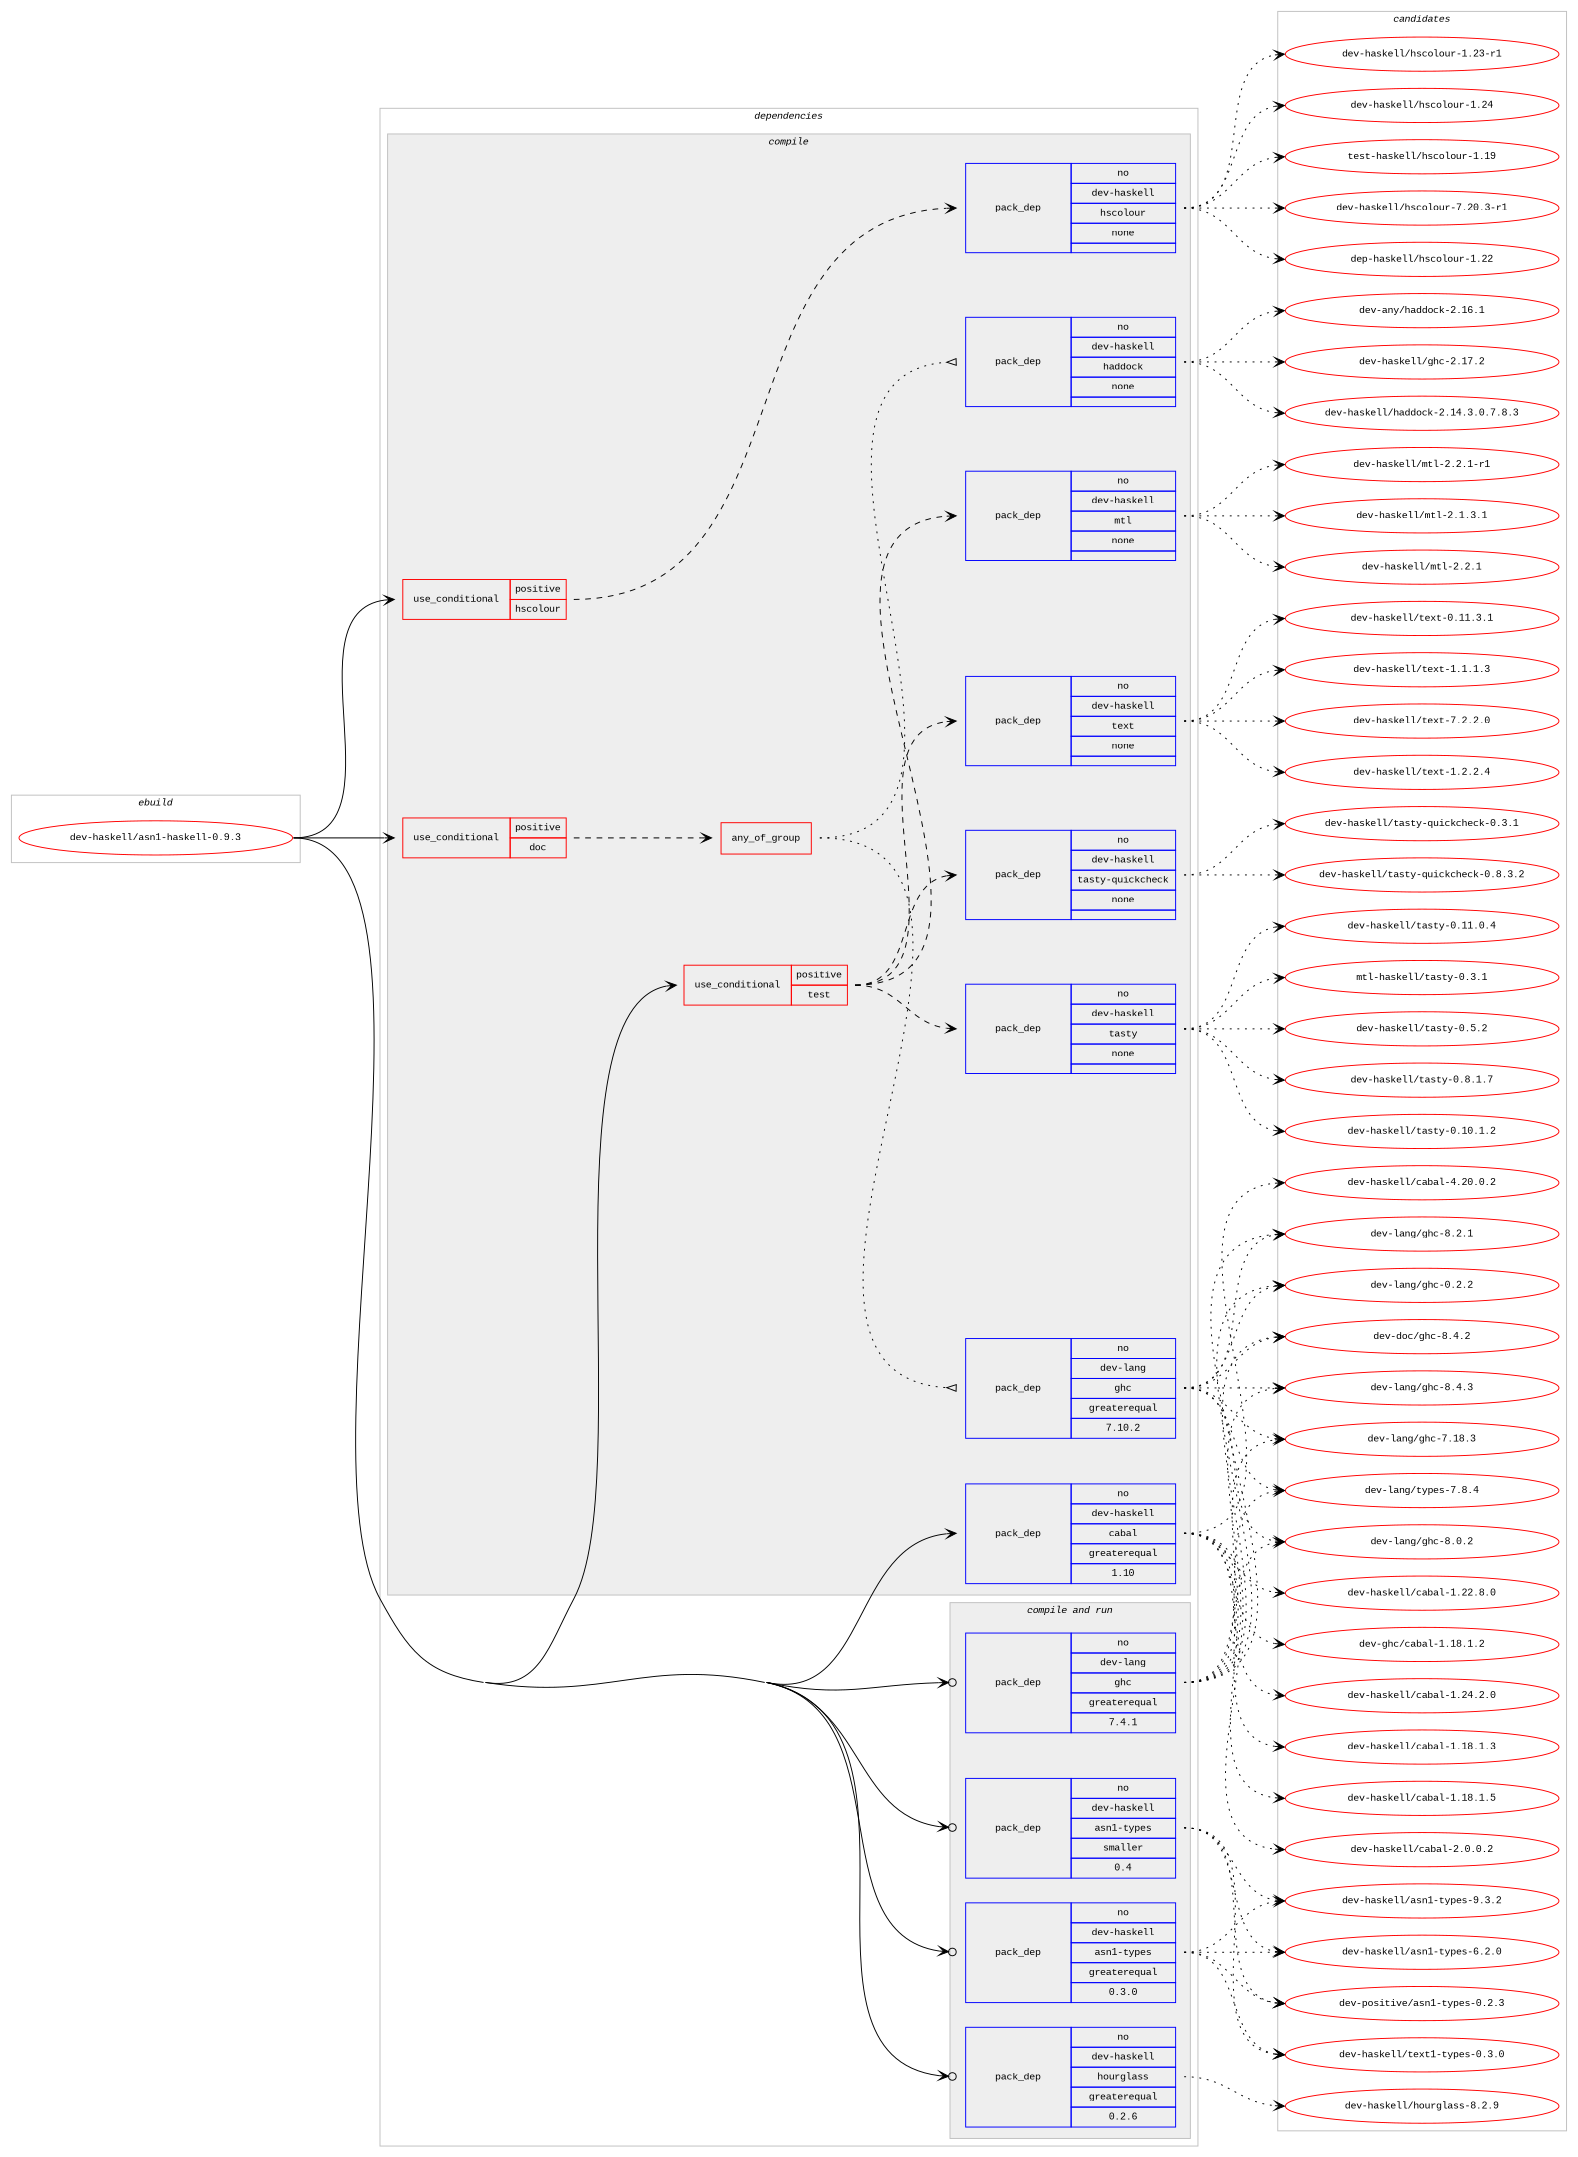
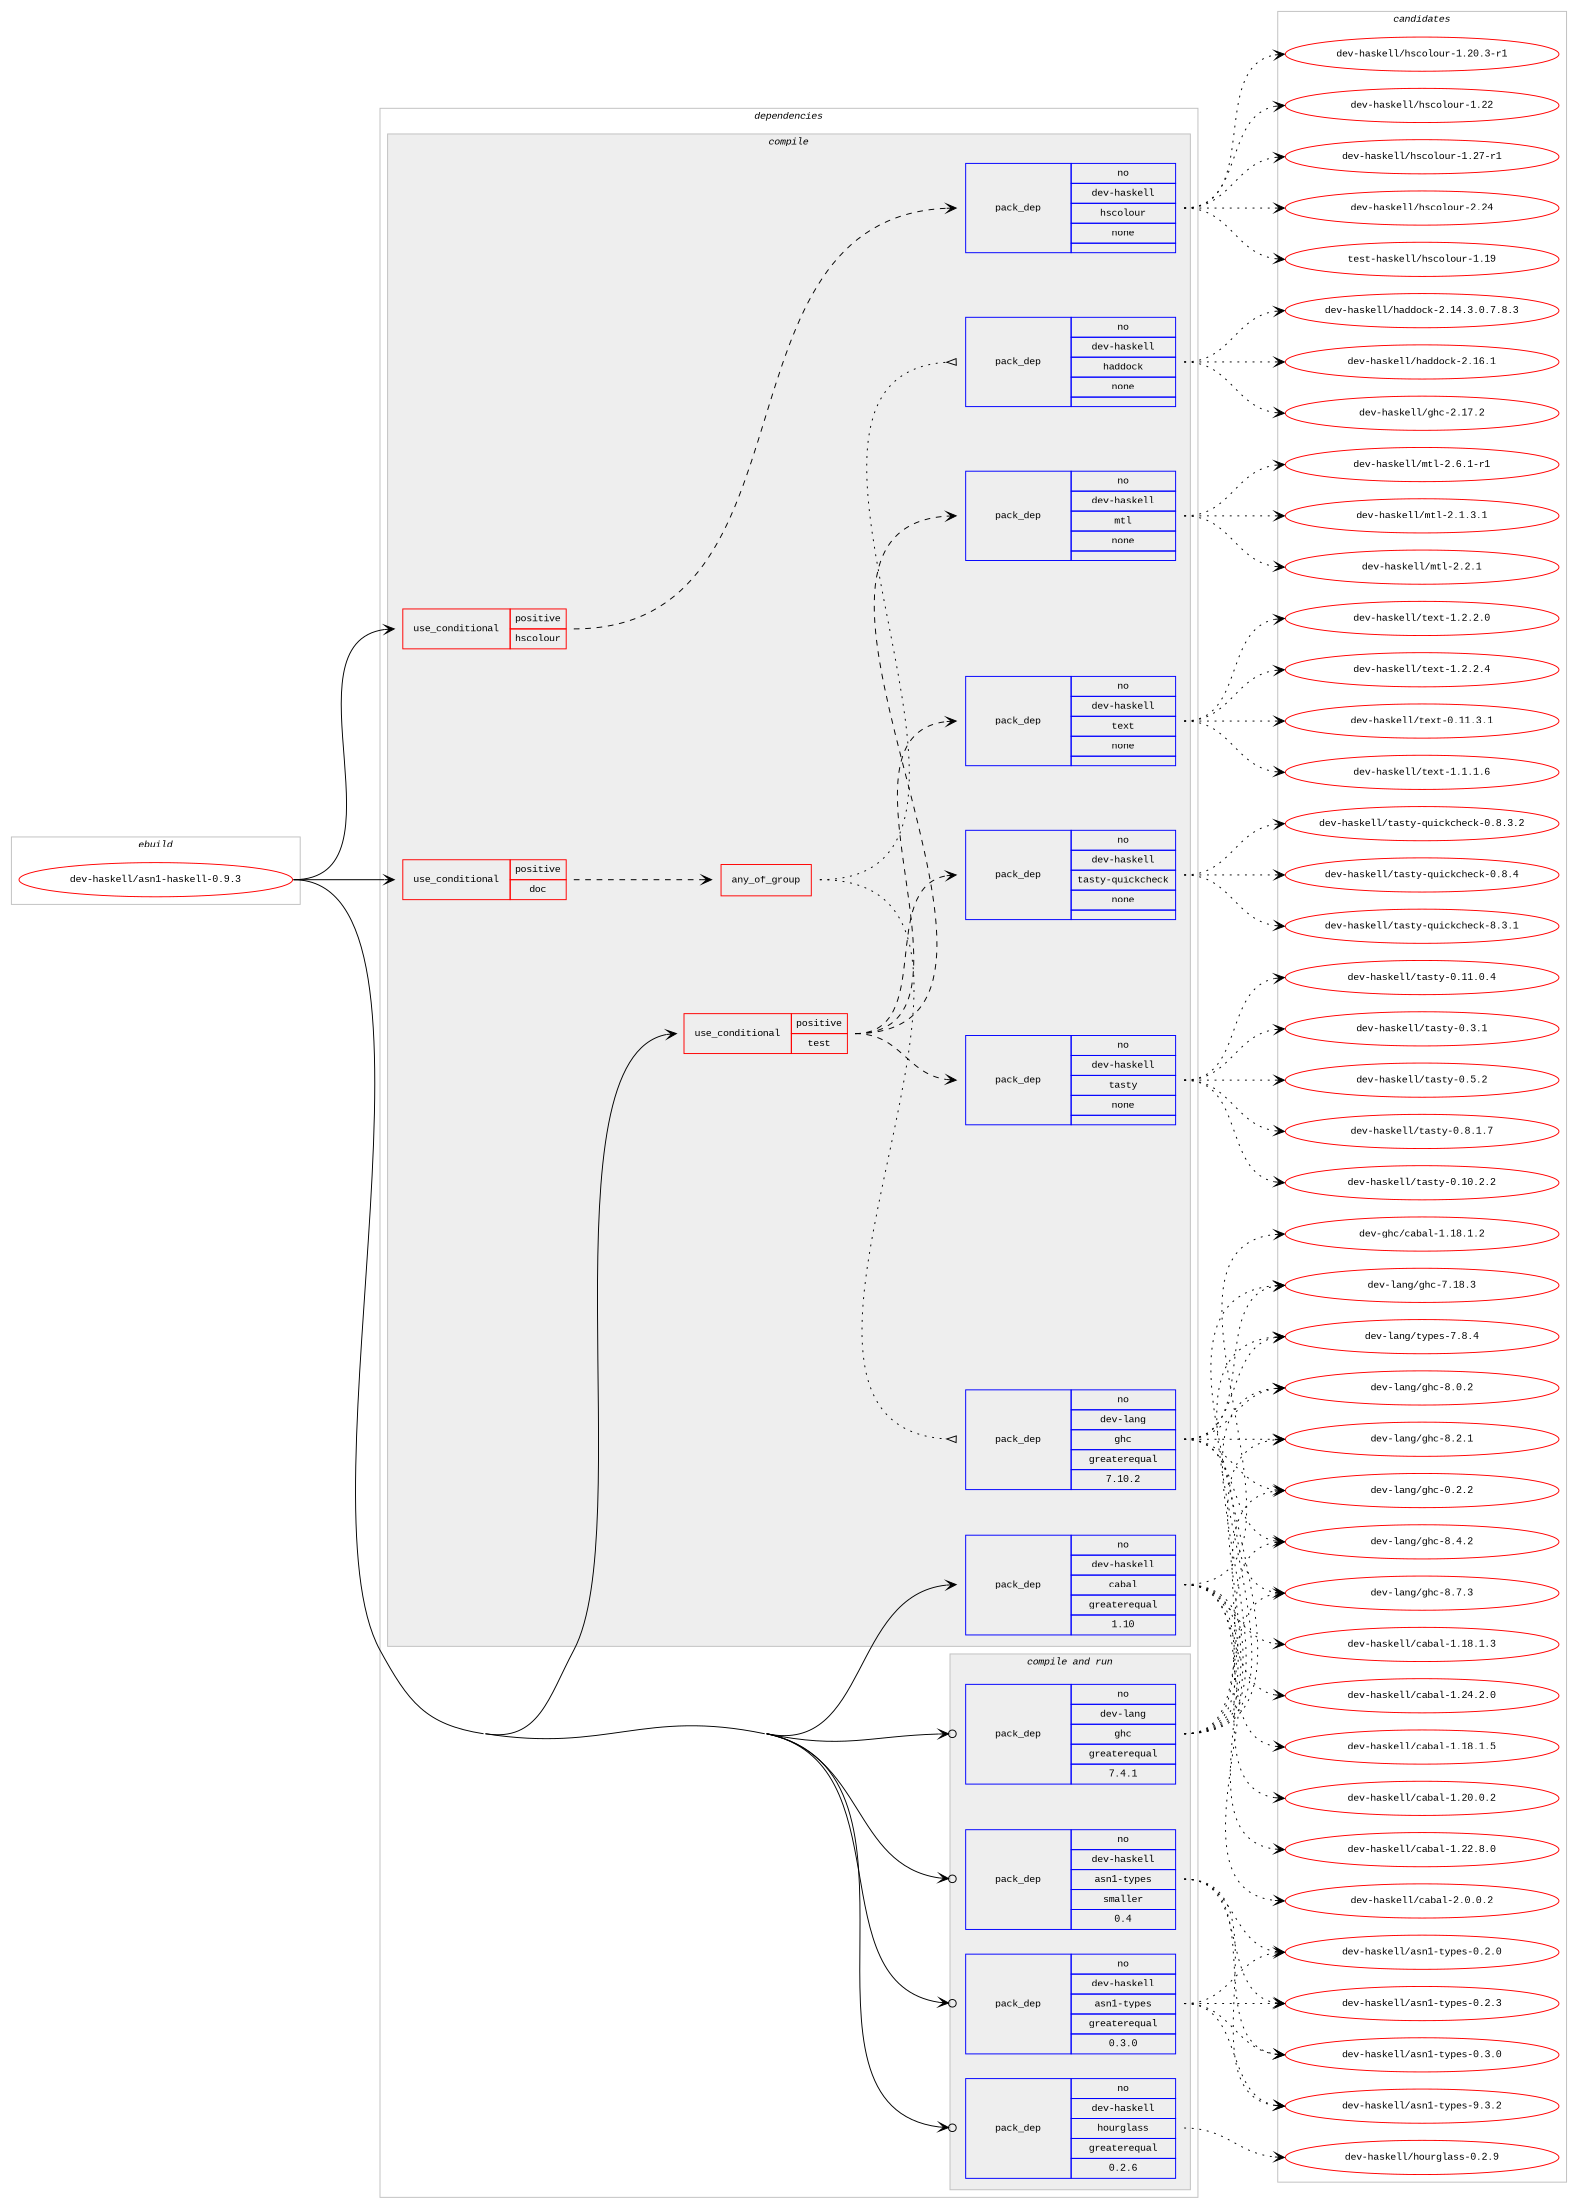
node "dev-haskell/hscolour-1.23-r1": label "dev-haskell/hscolour-1.23-r1" -> "dev-haskell/hscolour-1.27-r1"
node "dev-haskell/hscolour-1.24": label "dev-haskell/hscolour-1.24" -> "dev-haskell/hscolour-2.24"
node "dev-haskell/hscolour-7.20.3-r1": label "dev-haskell/hscolour-7.20.3-r1" -> "dev-haskell/hscolour-1.20.3-r1"
node "dep-haskell/hscolour-1.22": label "dep-haskell/hscolour-1.22" -> "dev-haskell/hscolour-1.22"
node "dev-any/haddock-2.16.1": label "dev-any/haddock-2.16.1" -> "dev-haskell/haddock-2.16.1"
node "dev-haskell/mtl-2.2.1-r1": label "dev-haskell/mtl-2.2.1-r1" -> "dev-haskell/mtl-2.6.1-r1"
node "dev-haskell/text-1.1.1.3": label "dev-haskell/text-1.1.1.3" -> "dev-haskell/text-1.1.1.6"
node "dev-haskell/text-7.2.2.0": label "dev-haskell/text-7.2.2.0" -> "dev-haskell/text-1.2.2.0"
node "dev-haskell/tasty-quickcheck-0.3.1": label "dev-haskell/tasty-quickcheck-0.3.1" -> "dev-haskell/tasty-quickcheck-8.3.1"
node "dev-haskell/tasty-quickcheck-0.8.4": added
node "mtl-haskell/tasty-0.3.1": label "mtl-haskell/tasty-0.3.1" -> "dev-haskell/tasty-0.3.1"
node "dev-haskell/tasty-0.10.1.2": label "dev-haskell/tasty-0.10.1.2" -> "dev-haskell/tasty-0.10.2.2"
node "dev-haskell/cabal-4.20.0.2": label "dev-haskell/cabal-4.20.0.2" -> "dev-haskell/cabal-1.20.0.2"
node "dev-doc/ghc-8.4.2": label "dev-doc/ghc-8.4.2" -> "dev-lang/ghc-8.4.2"
node "dev-lang/ghc-8.4.3": label "dev-lang/ghc-8.4.3" -> "dev-lang/ghc-8.7.3"
node "dev-haskell/asn1-types-6.2.0": label "dev-haskell/asn1-types-6.2.0" -> "dev-haskell/asn1-types-0.2.0"
node "dev-positive/asn1-types-0.2.3": label "dev-positive/asn1-types-0.2.3" -> "dev-haskell/asn1-types-0.2.3"
node "dev-haskell/text1-types-0.3.0": label "dev-haskell/text1-types-0.3.0" -> "dev-haskell/asn1-types-0.3.0"
node "dev-haskell/hourglass-8.2.9": label "dev-haskell/hourglass-8.2.9" -> "dev-haskell/hourglass-0.2.9"
